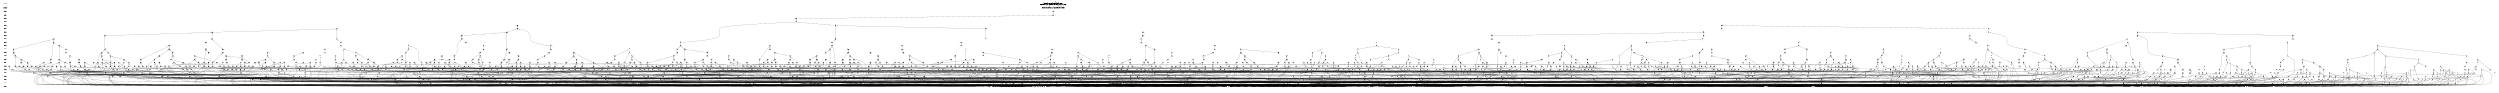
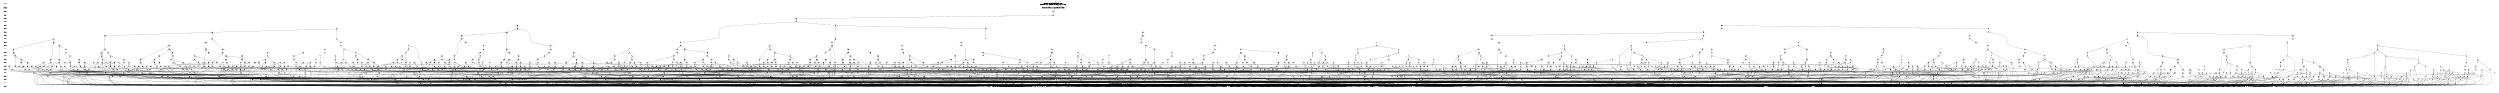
node "868": added
